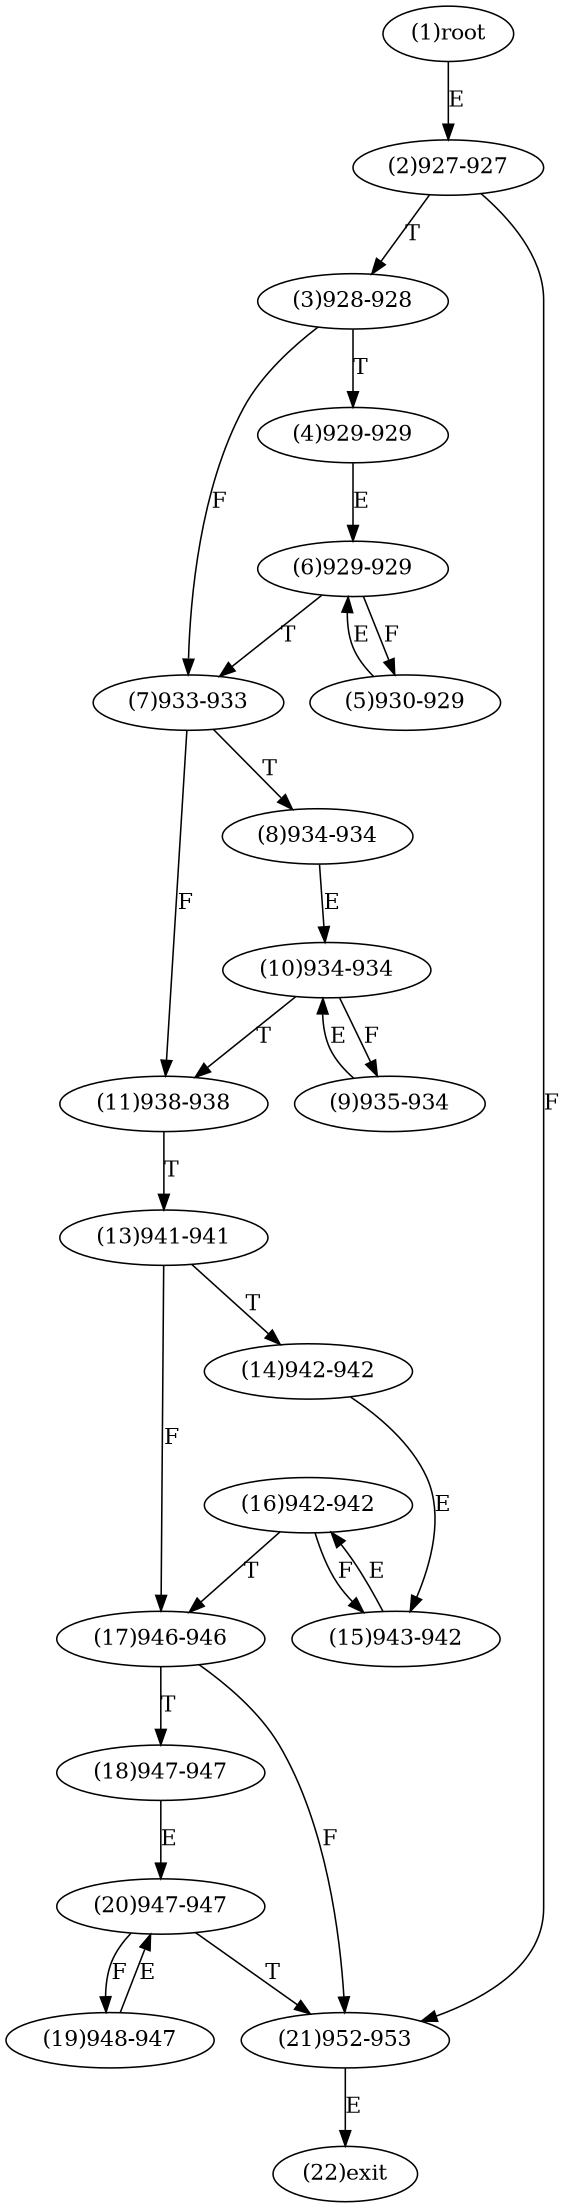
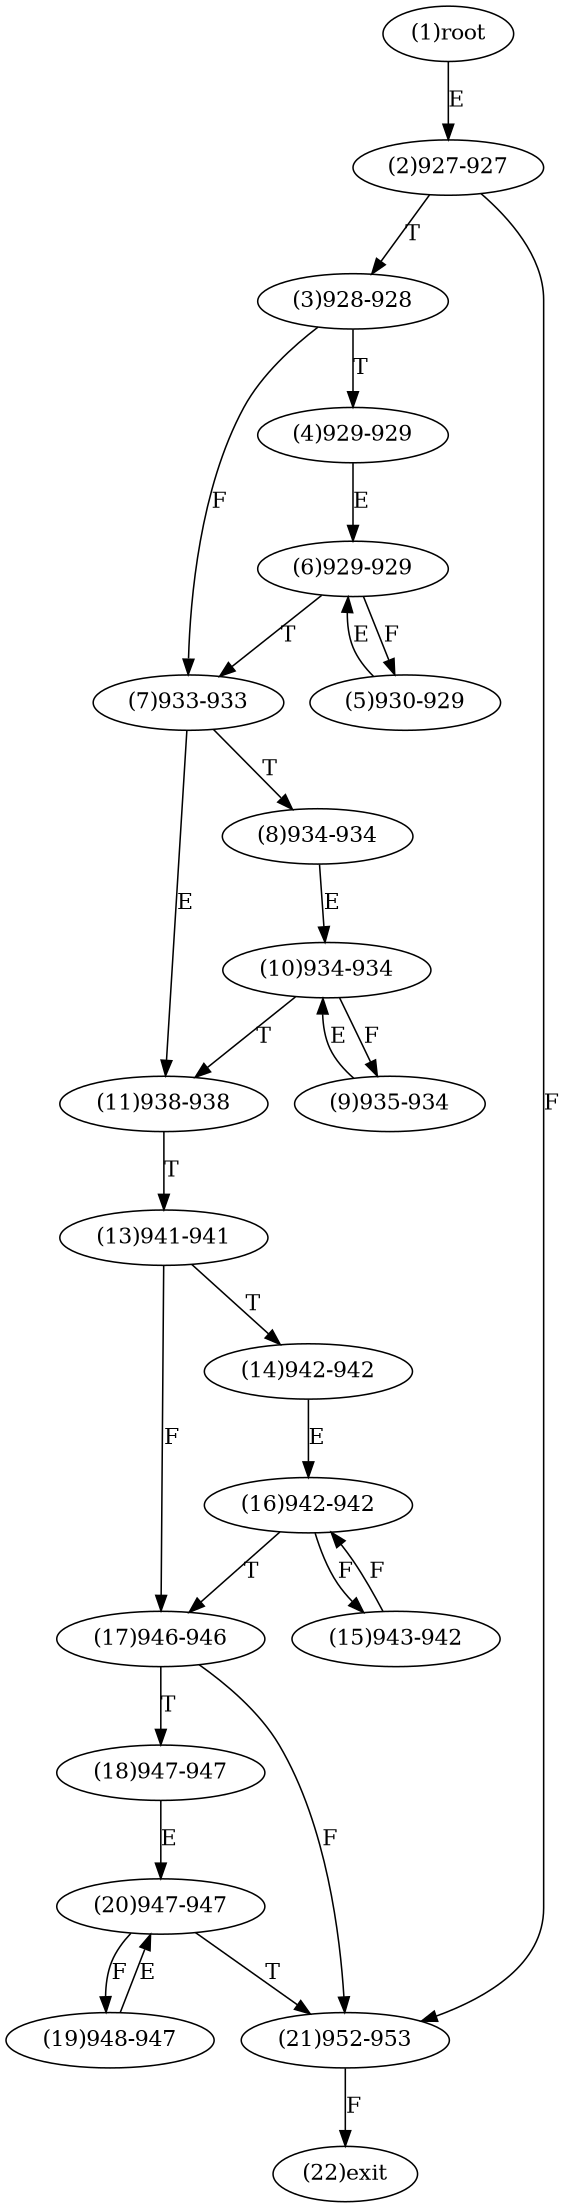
edge "(7)933-933" -> "(11)938-938": label "F" -> "E"
edge "(14)942-942" -> "(15)943-942": now "(14)942-942" -> "(16)942-942"
edge "(15)943-942" -> "(16)942-942": label "E" -> "F"
edge "(21)952-953" -> "(22)exit": label "E" -> "F"
